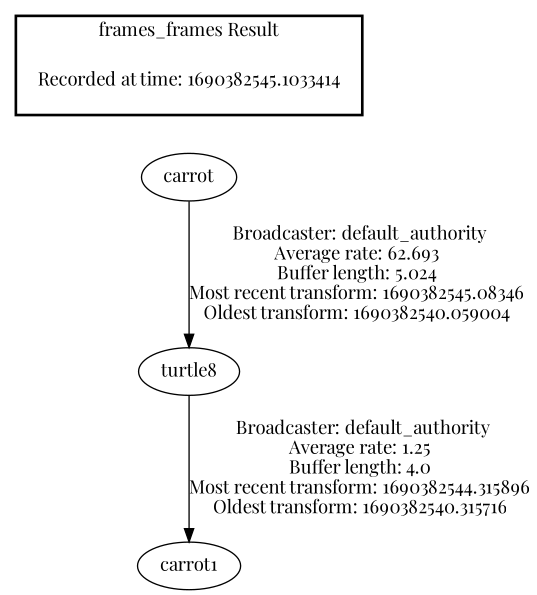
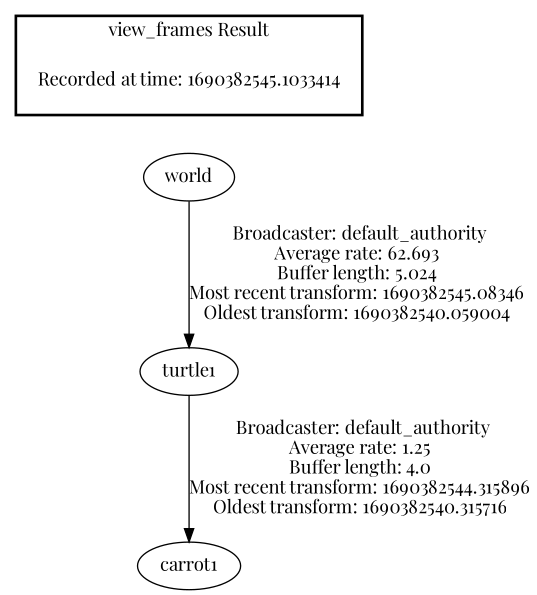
cluster "frames_frames Result": label "frames_frames Result" -> "view_frames Result"
node "carrot": label "carrot" -> "world"
node "turtle8": label "turtle8" -> "turtle1"
